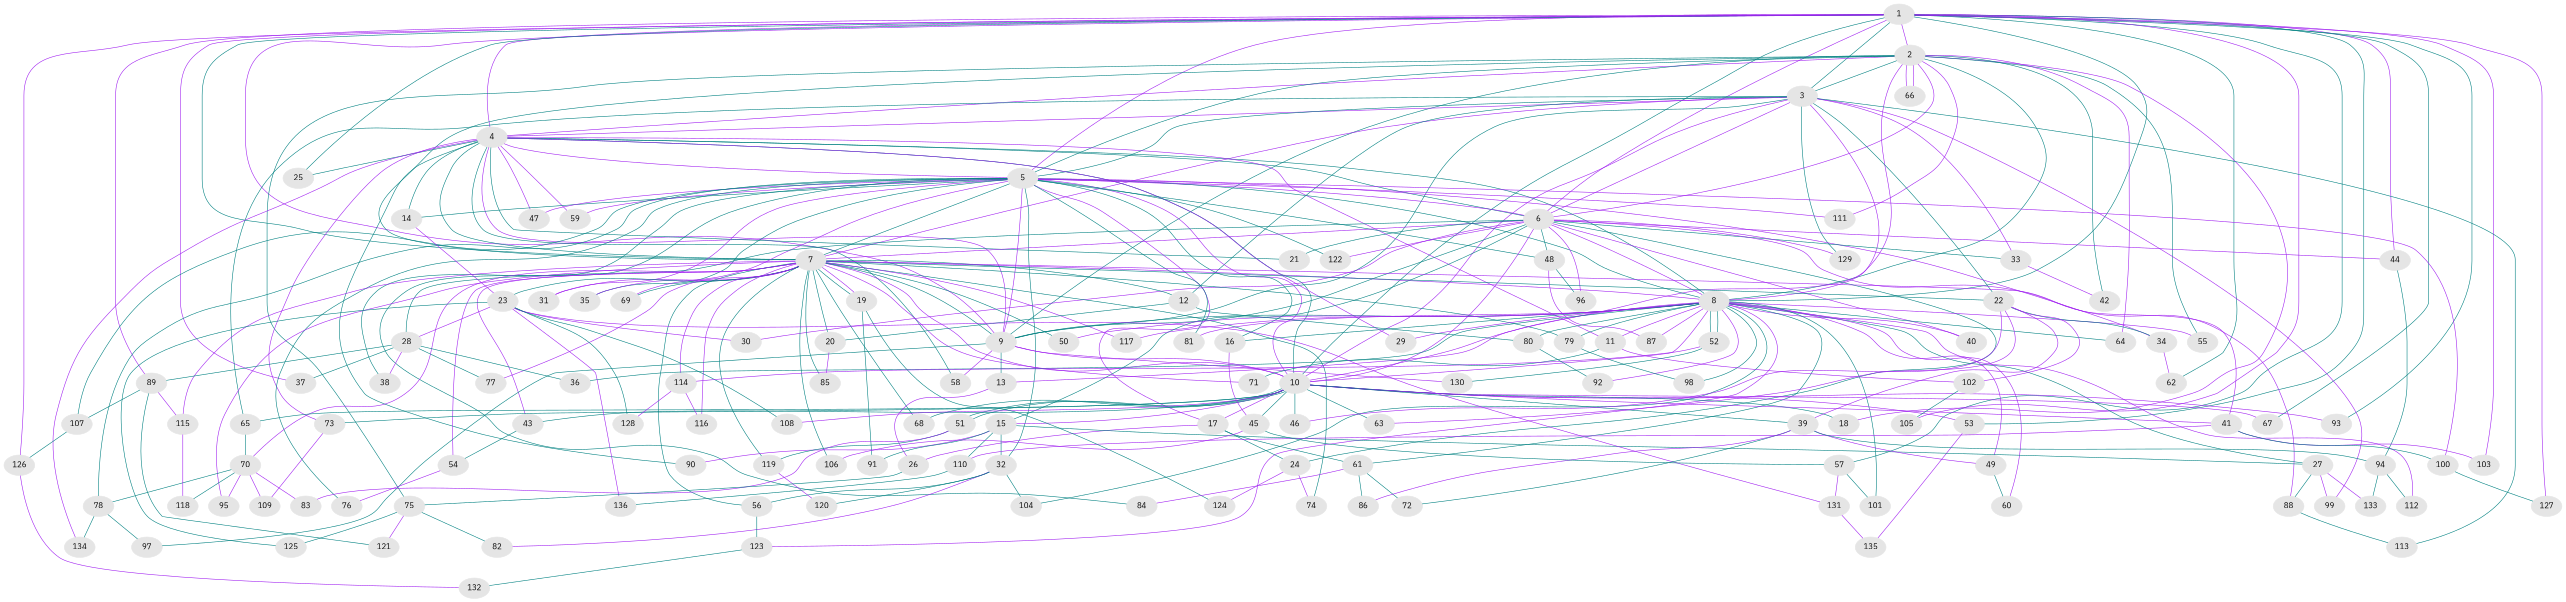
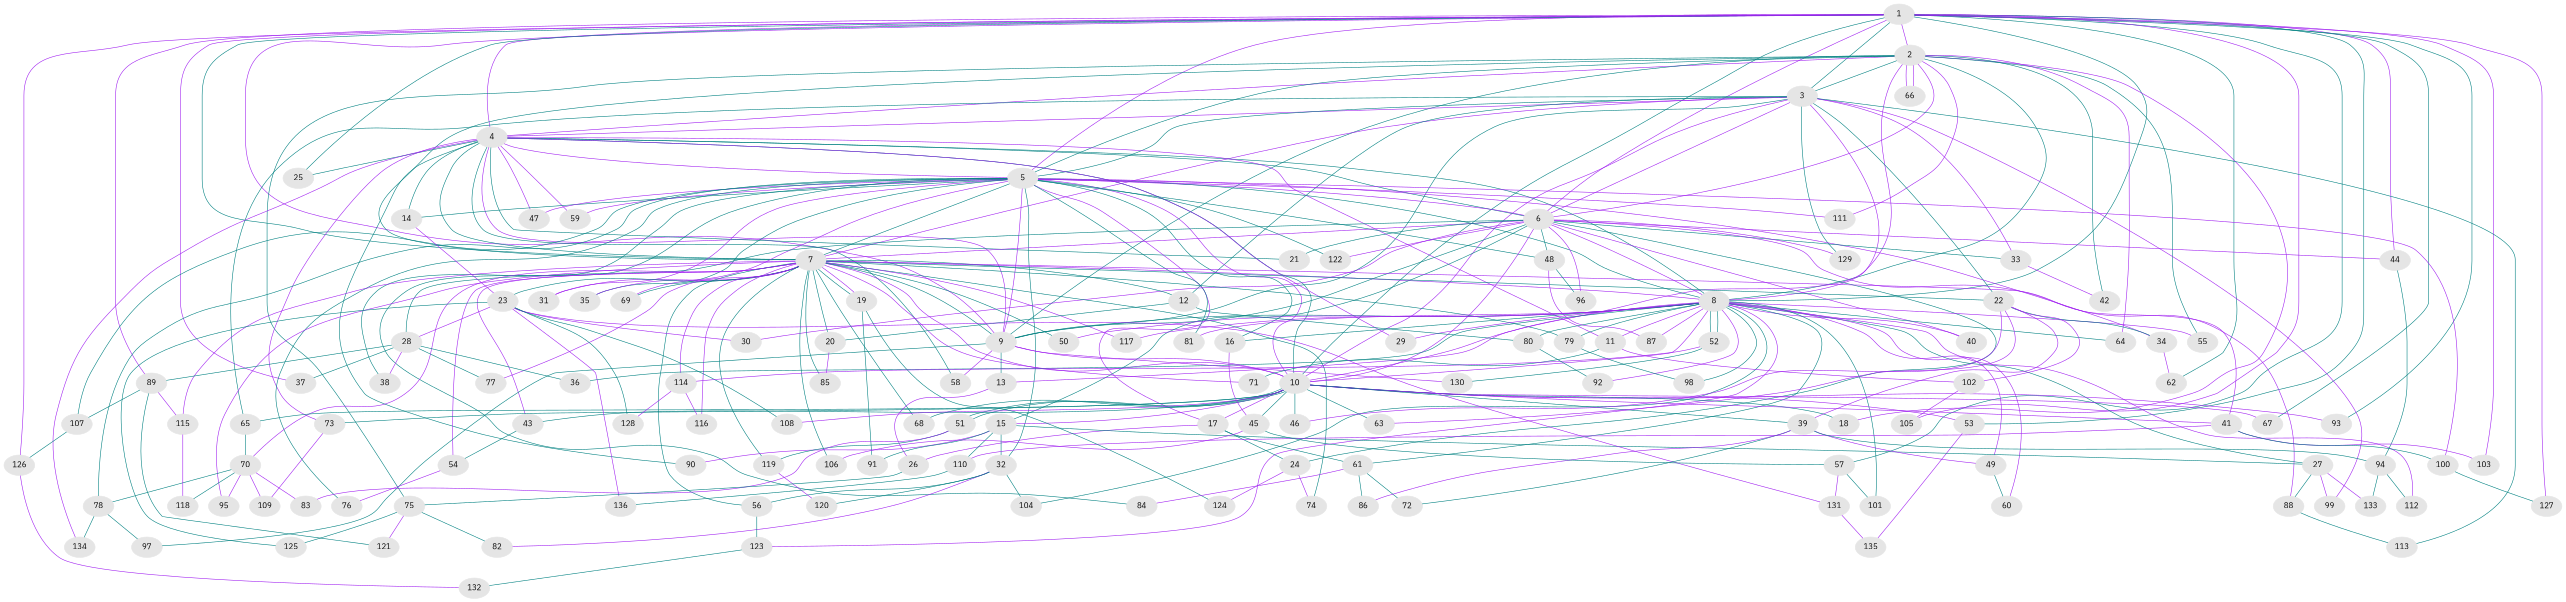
edge "102" -- "105": color teal -> purple
